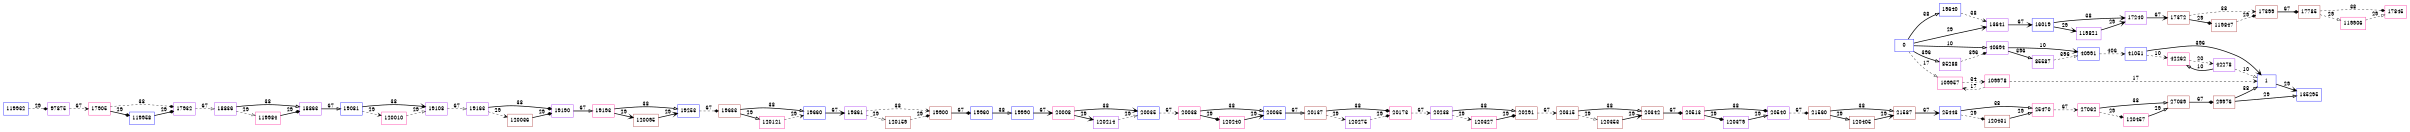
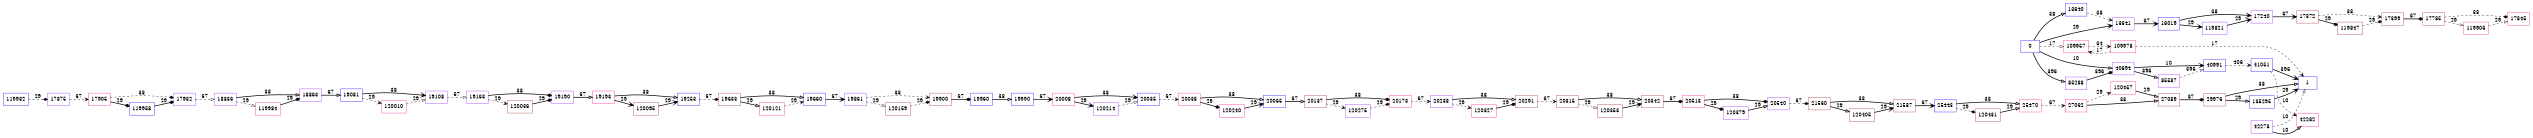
node "19640": label "19640" -> "13640"
edge "85288" -> "40694": style dashed -> bold
edge "42262" -> "42278": removed, label "20"
edge "1" -> "135295": reversed
node "97875": label "97875" -> "17875"
edge "27062" -> "120457": arrowhead diamond -> vee
